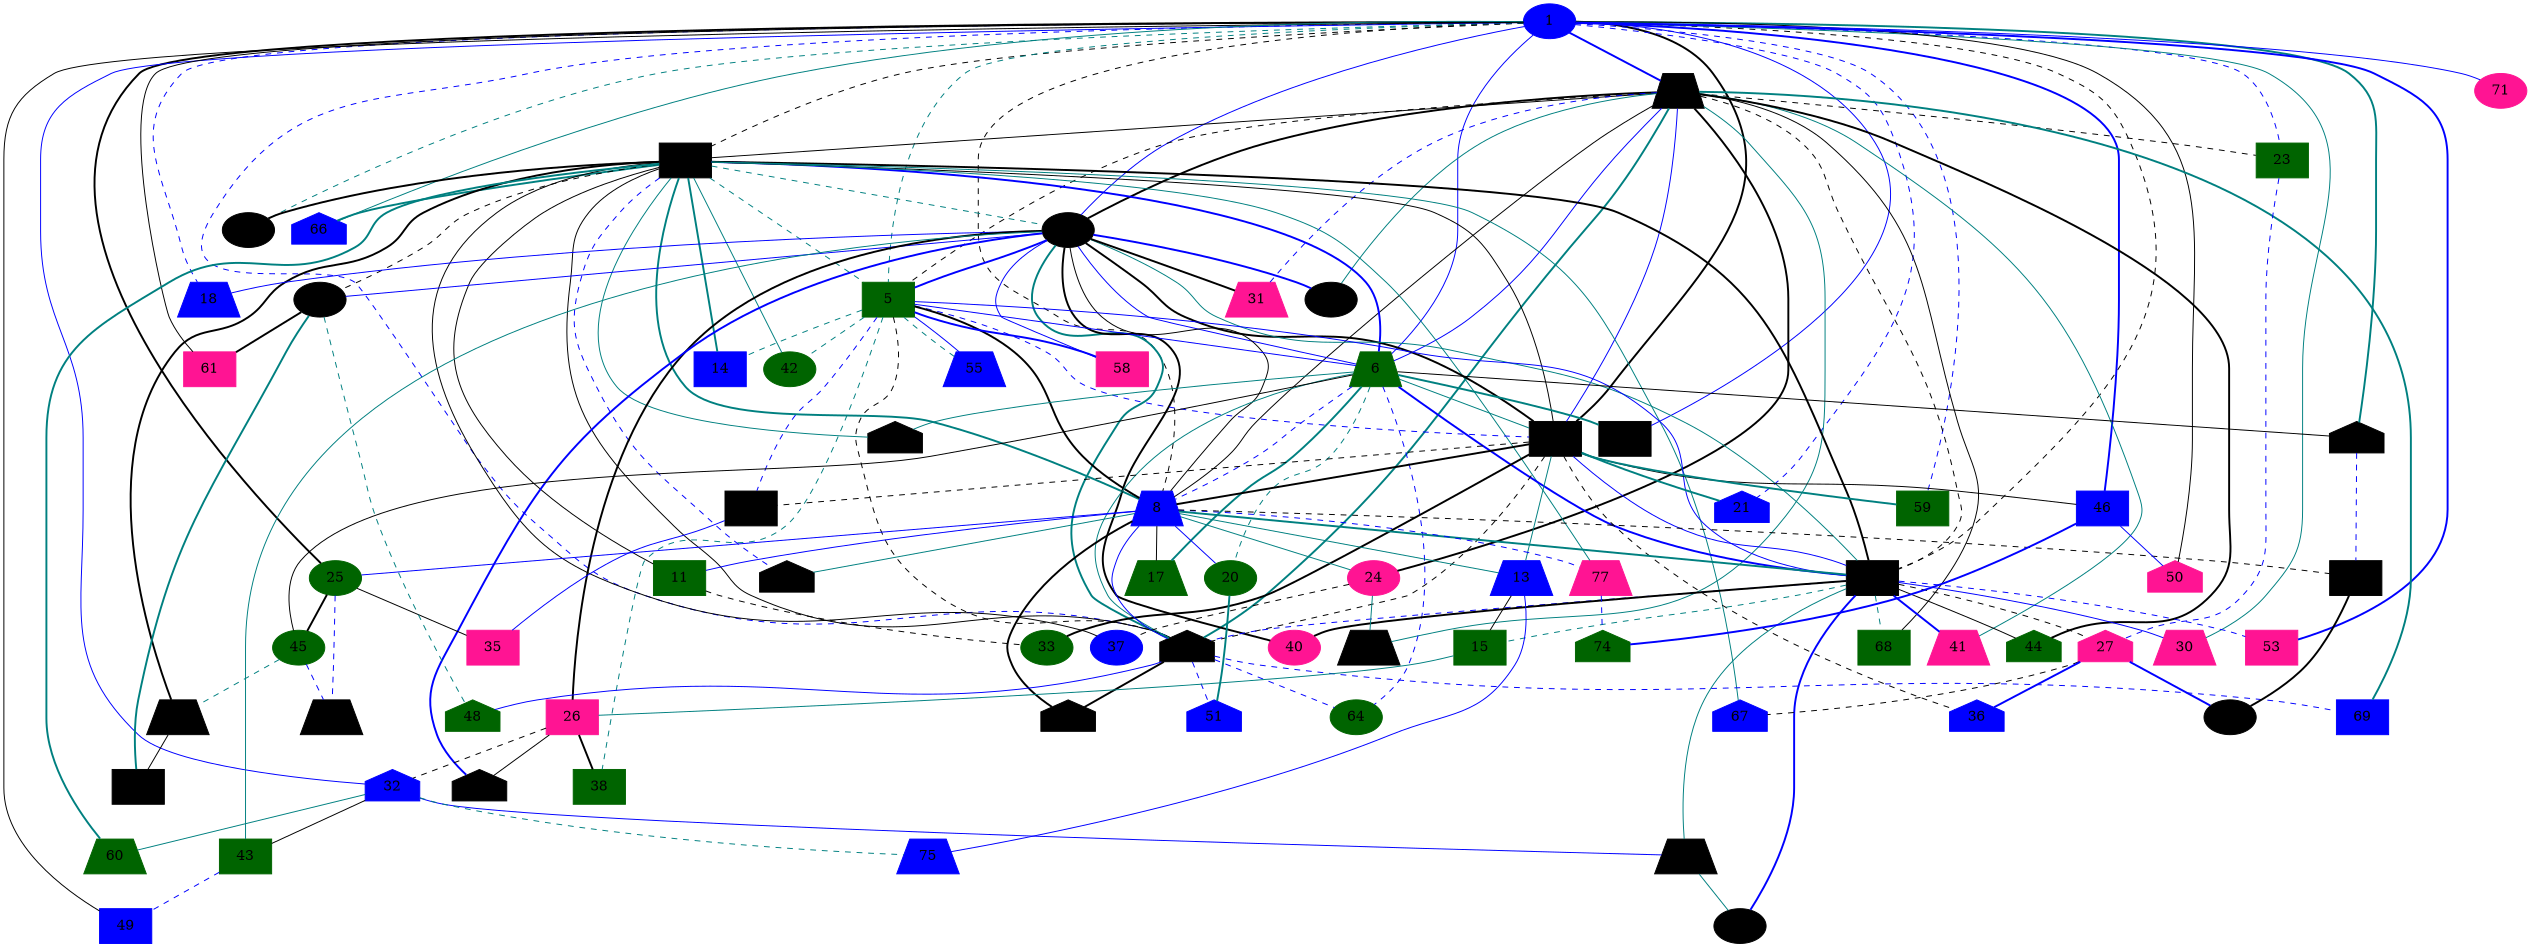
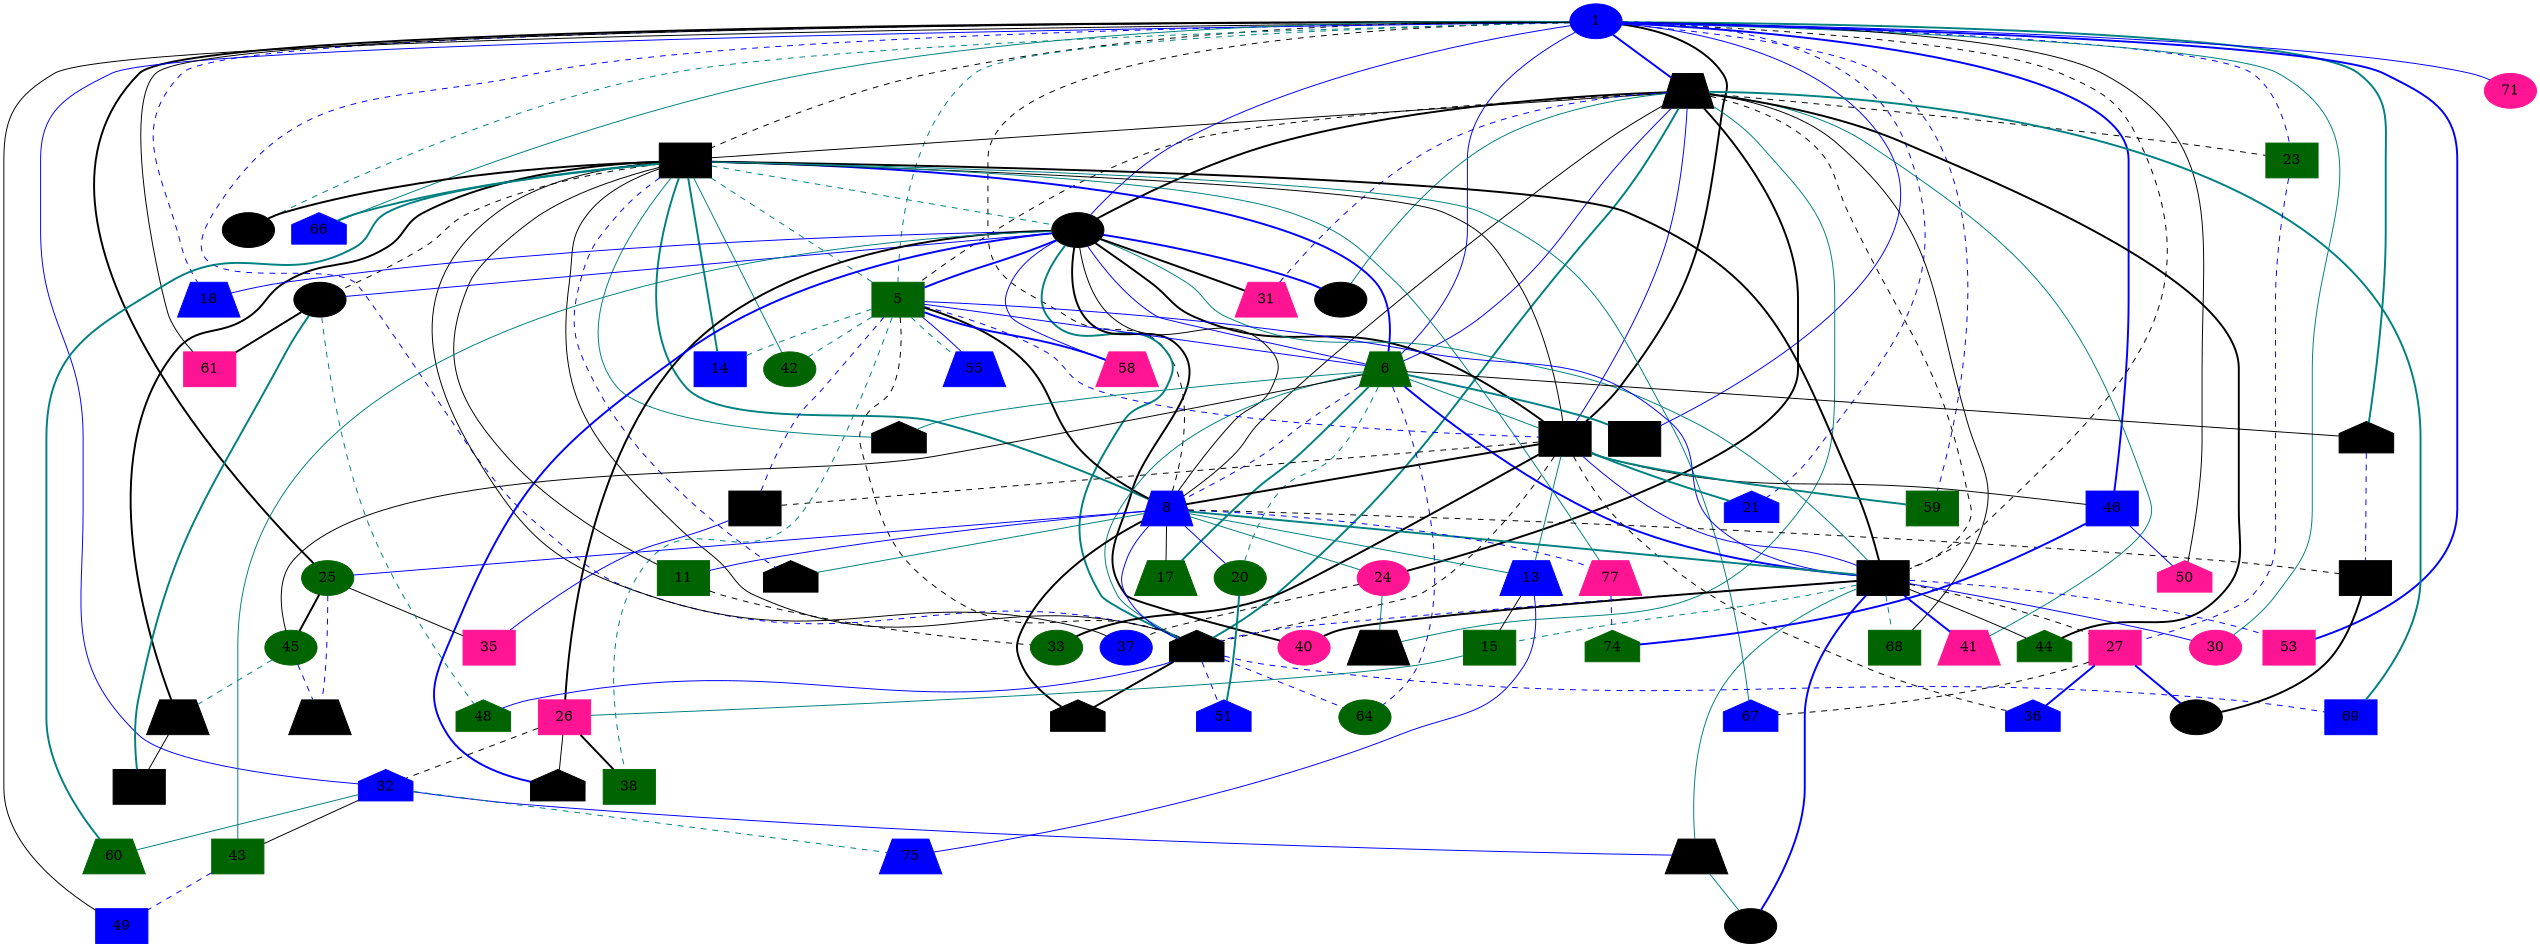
node "58": shape box -> trapezium
node "27": shape house -> box
node "30": shape trapezium -> ellipse
